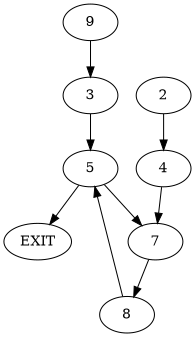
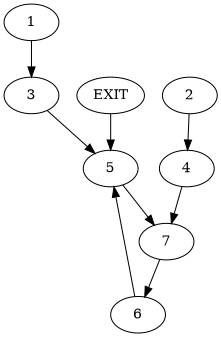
node "9": label "9" -> "1"
edge "5" -> "EXIT": reversed
node "8": label "8" -> "6"
